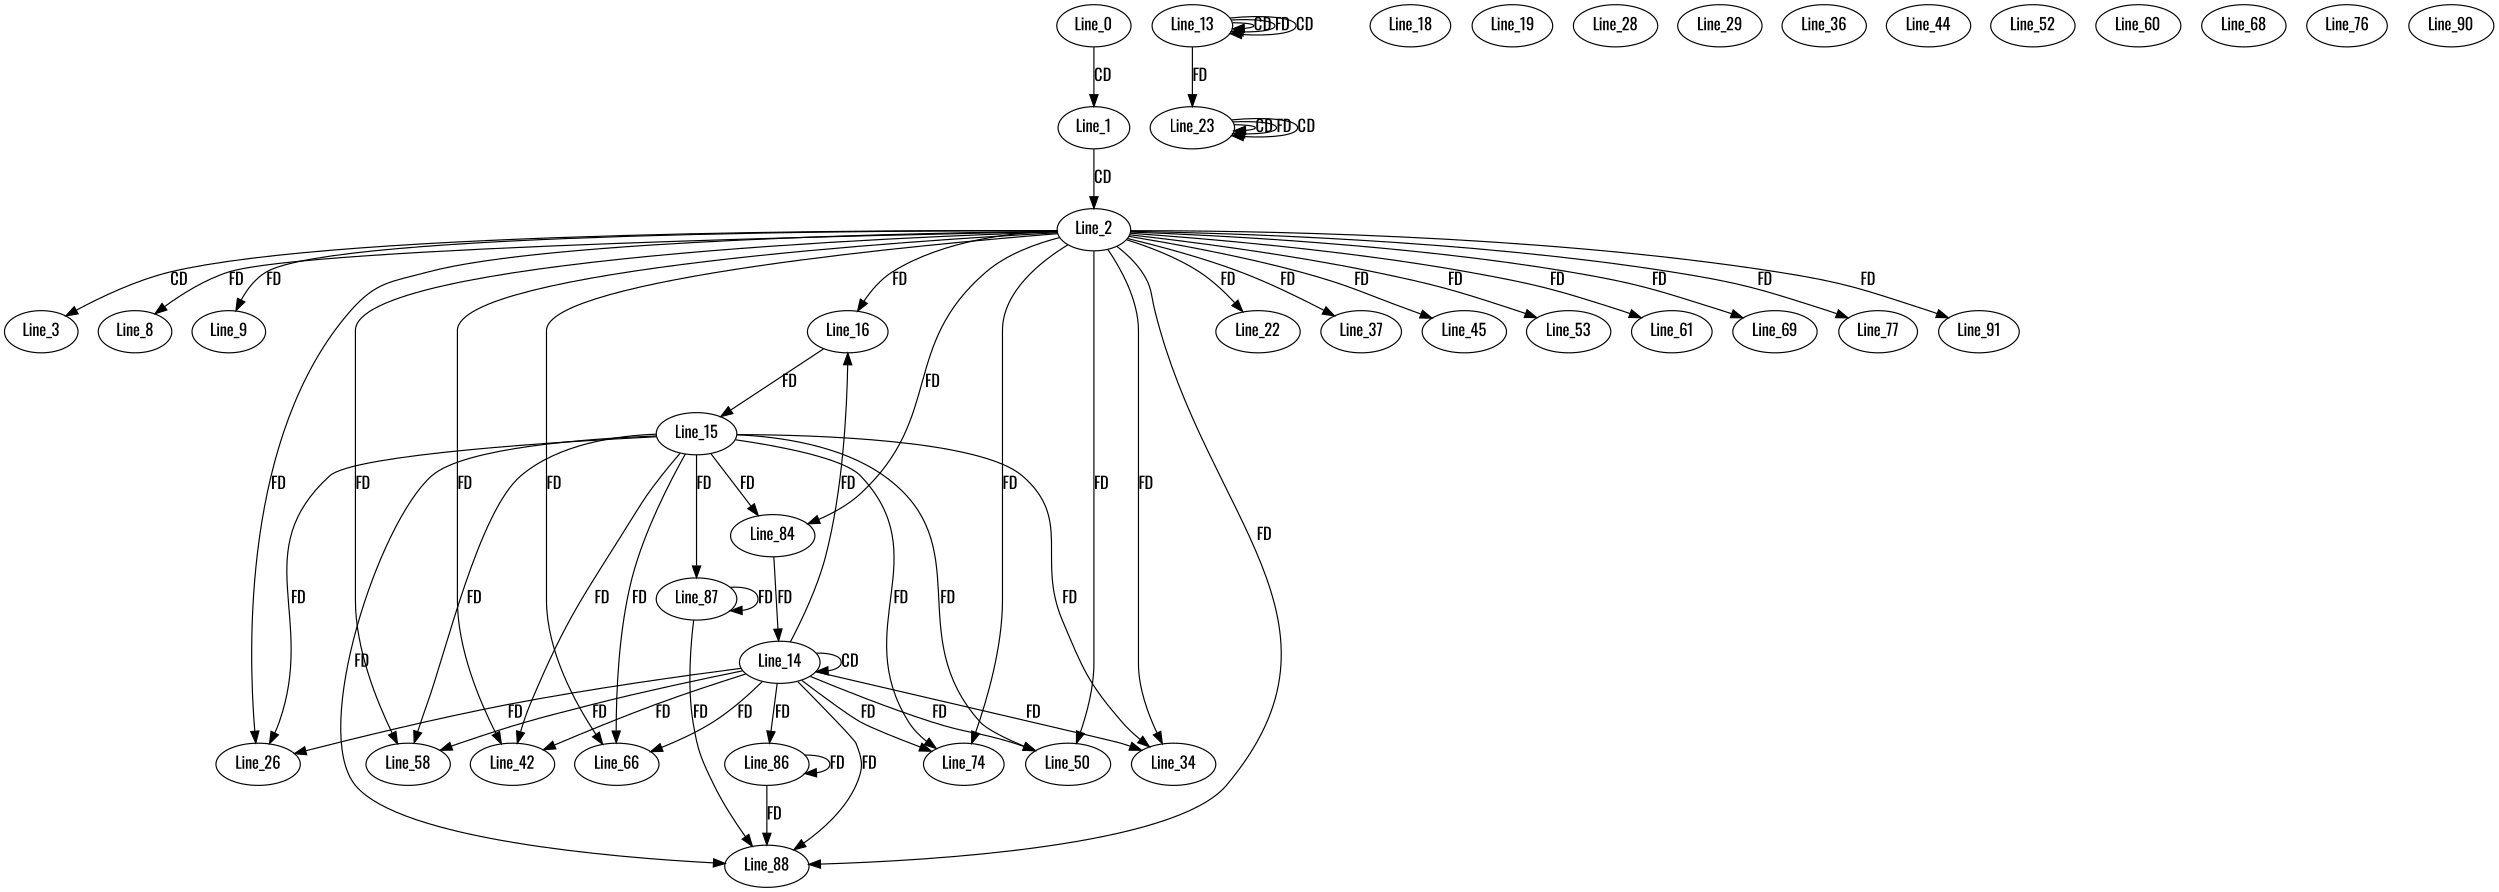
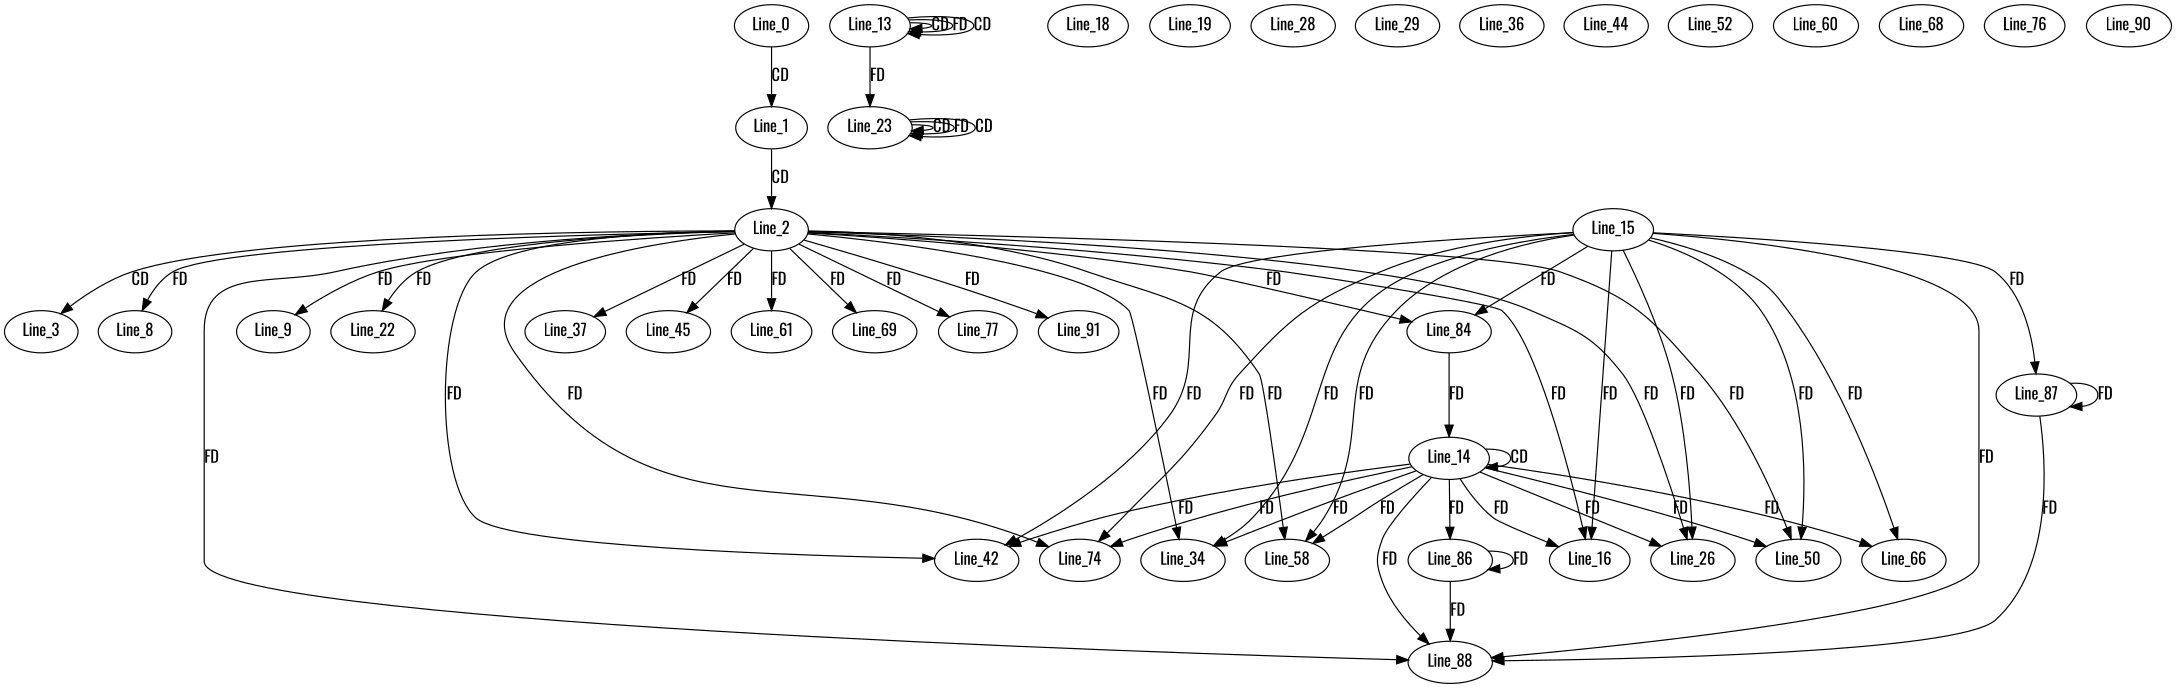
edge "Line_2" -> "Line_66": removed, label "FD"
node "Line_53": removed
edge "Line_16" -> "Line_15": reversed
